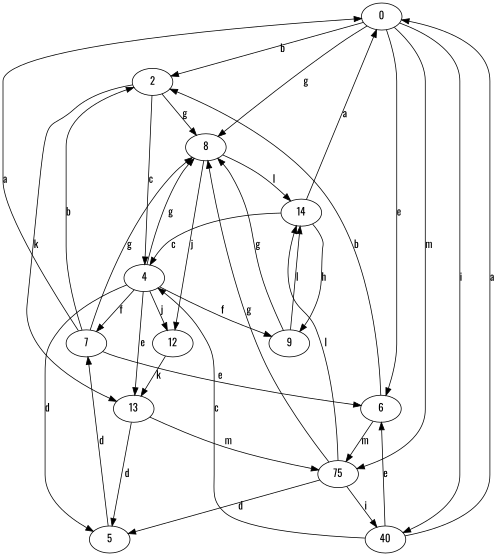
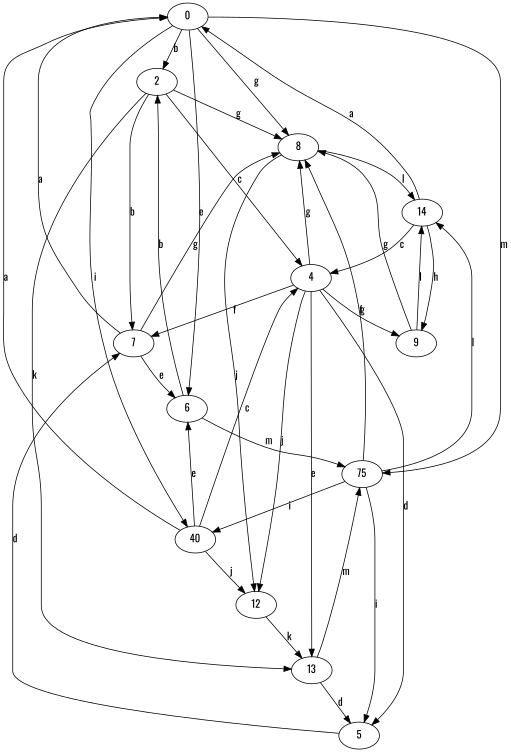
edge "7" -> "2": reversed
edge "75" -> "5": label "d" -> "i"
edge "40" -> "12": added, label "j"
